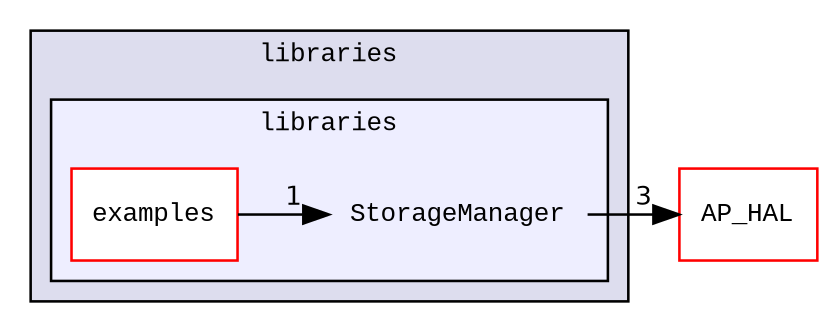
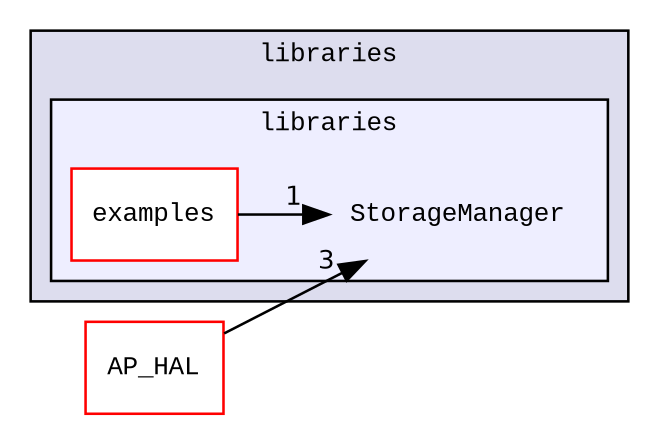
edge "StorageManager" -> "AP_HAL": reversed
